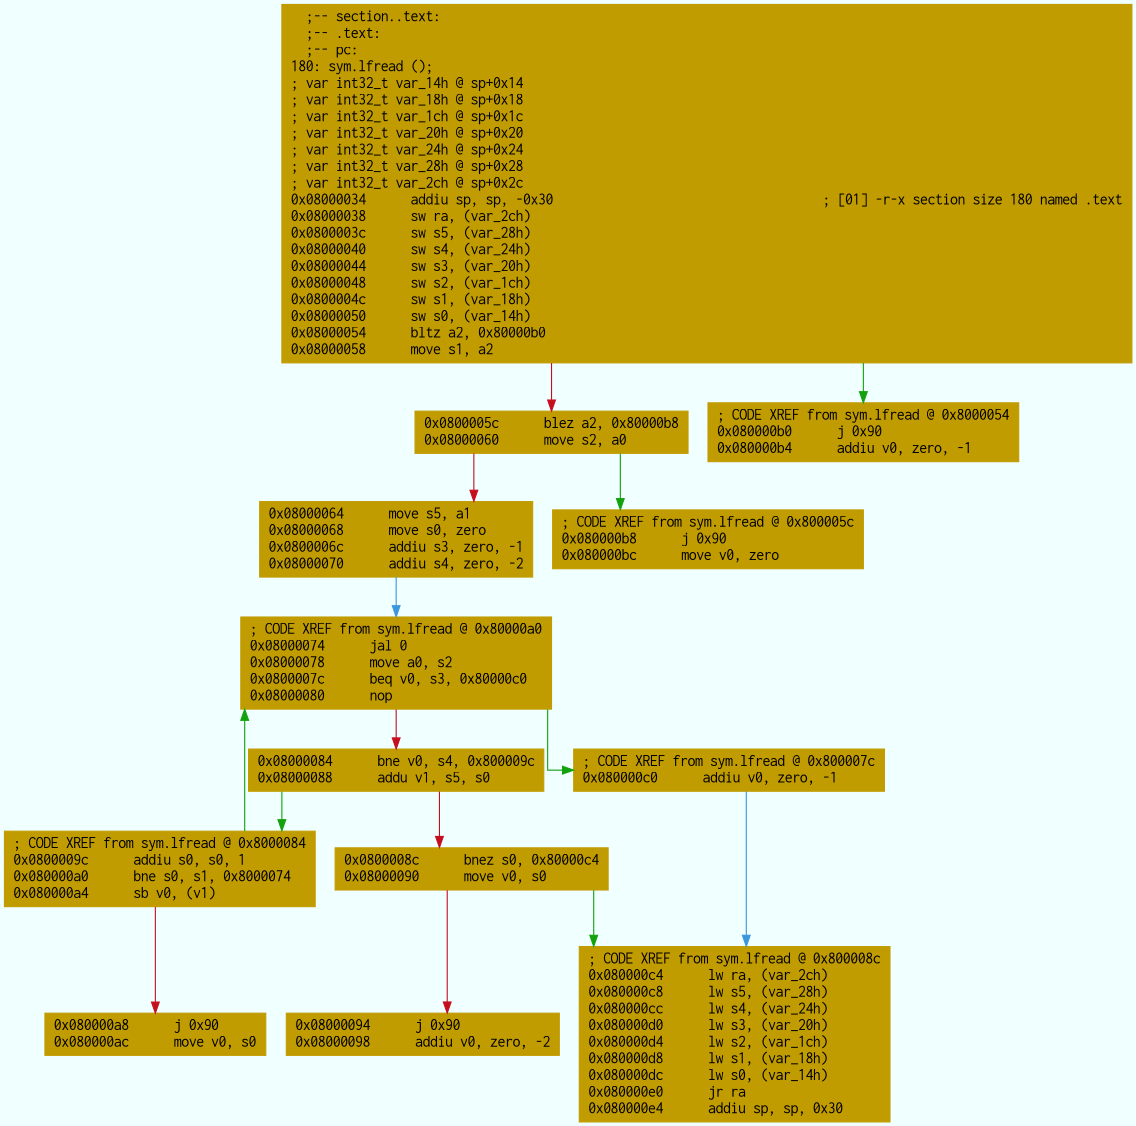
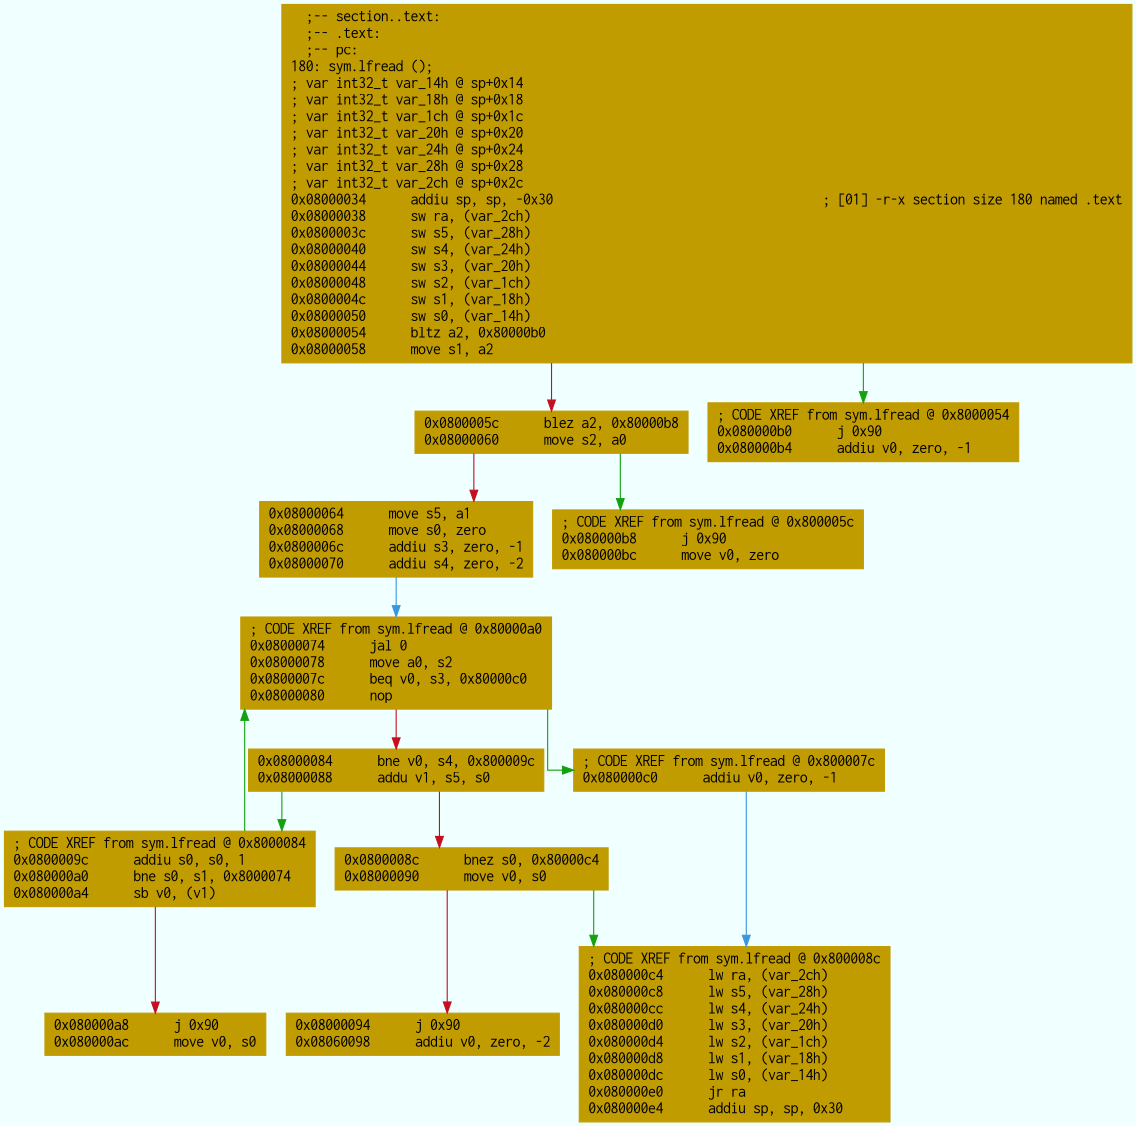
node "0x08000094      j 0x90 0x08000098      addiu v0, zero, -2": label "0x08000094      j 0x90 0x08000098      addiu v0, zero, -2" -> "0x08000094      j 0x90 0x08060098      addiu v0, zero, -2"
